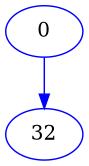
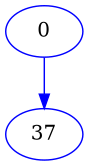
node "32": label "32" -> "37"
